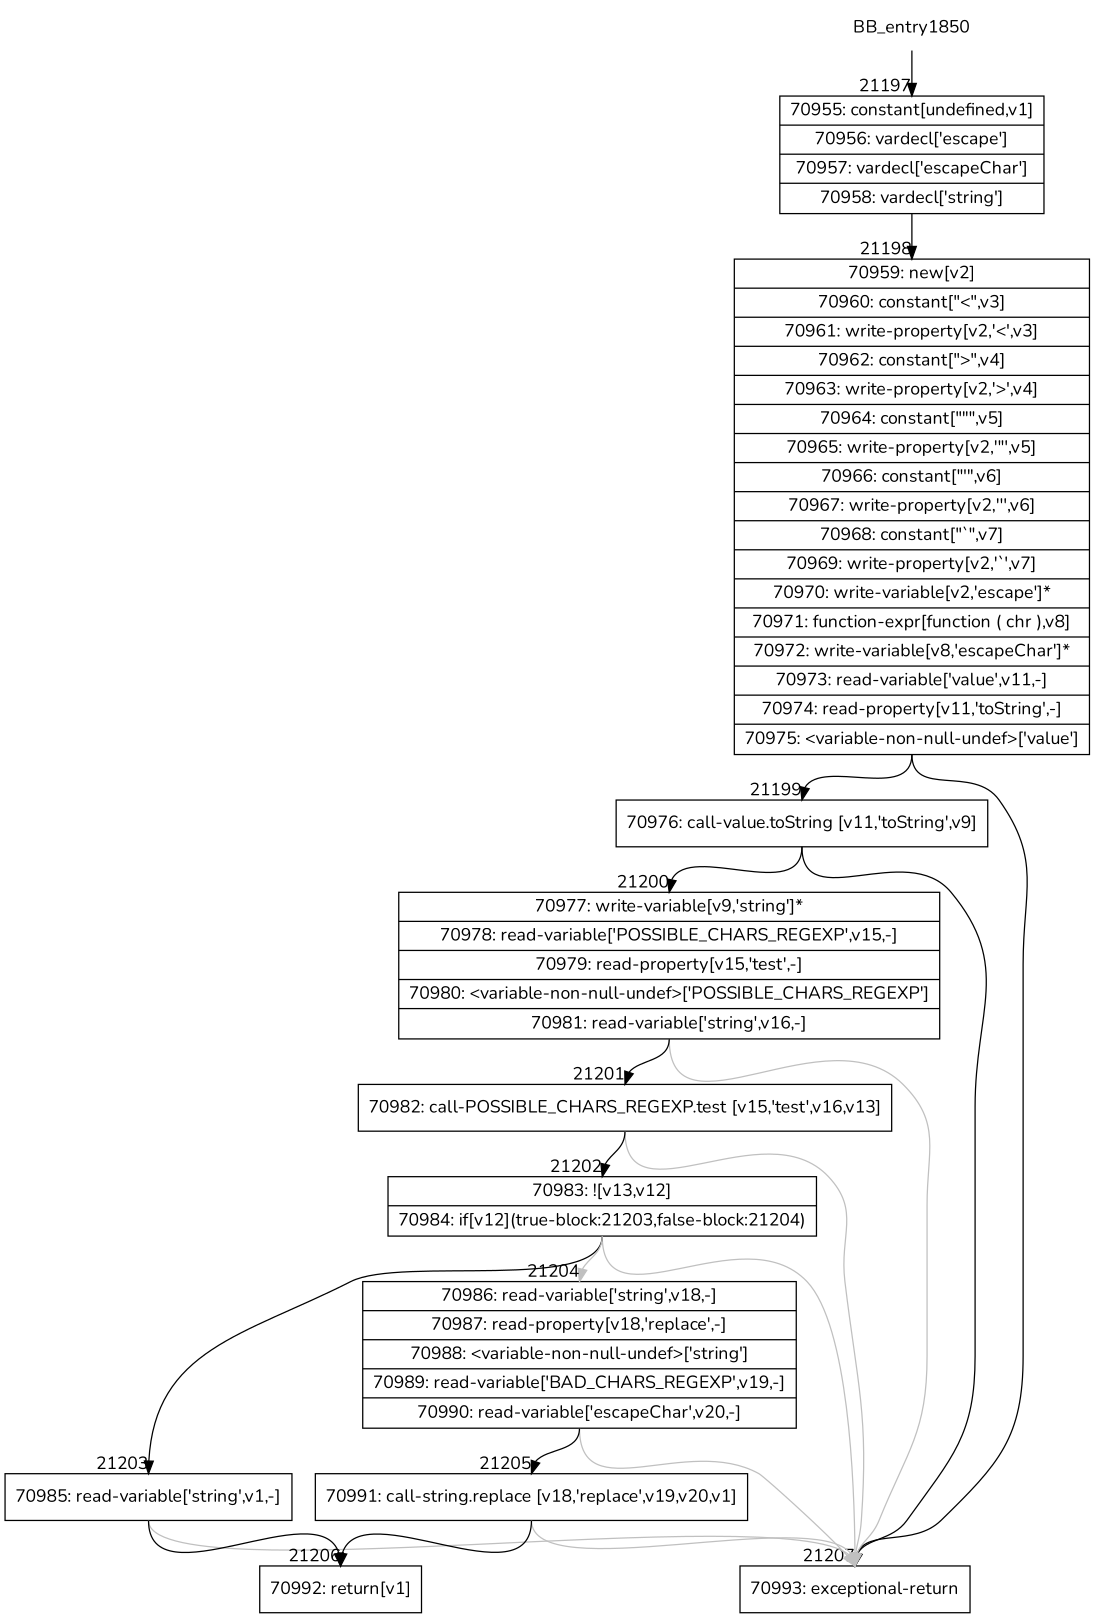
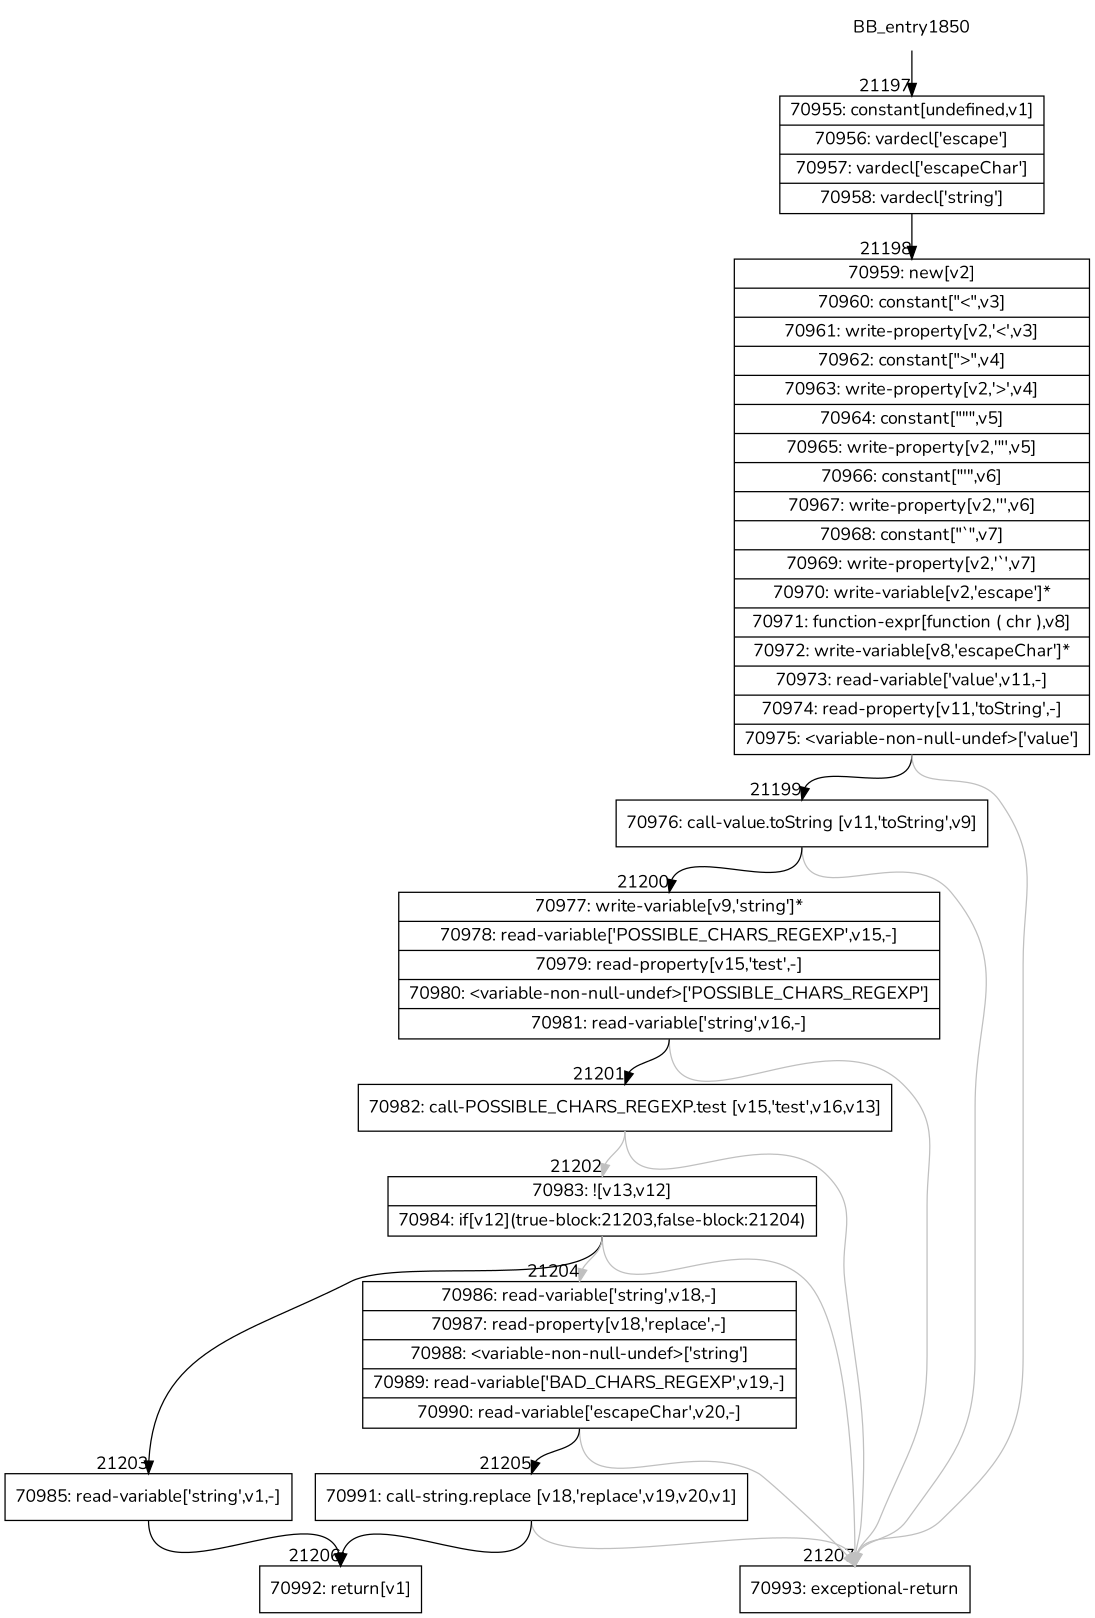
edge "70982: call-POSSIBLE_CHARS_REGEXP.test [v15,'test',v16,v13]" -> "70983: ![v13,v12]": color black -> gray
edge "70976: call-value.toString [v11,'toString',v9]" -> "70993: exceptional-return": color black -> gray
edge "70959: new[v2]" -> "70993: exceptional-return": color black -> gray
edge "70985: read-variable['string',v1,-]" -> "70993: exceptional-return": removed
